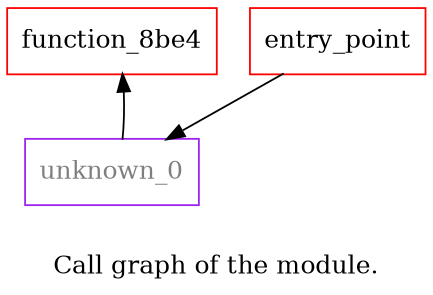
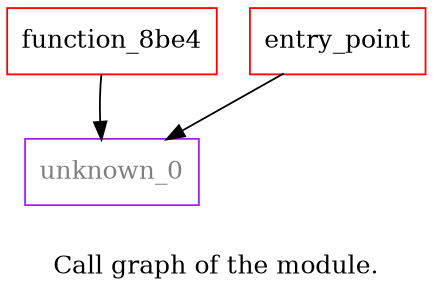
edge "unknown_0" -> "function_8be4": reversed
